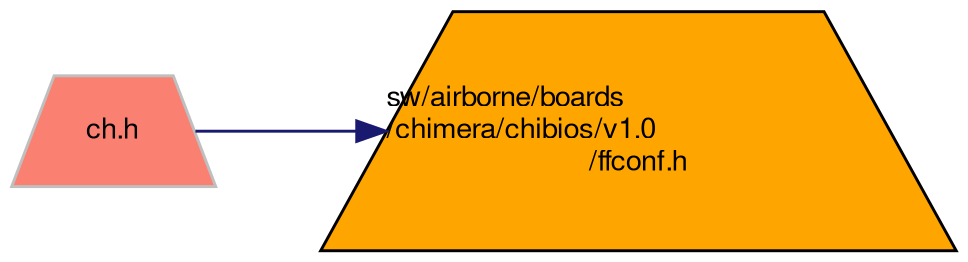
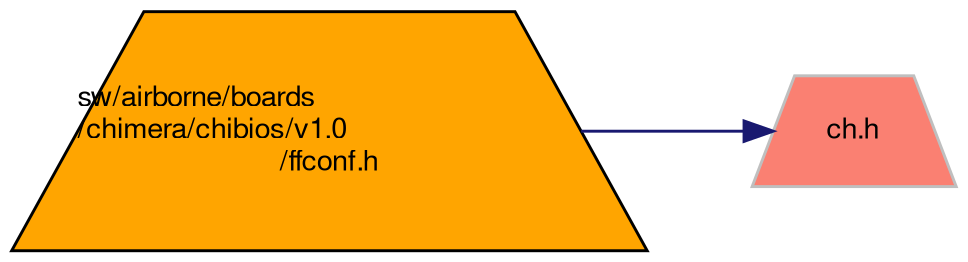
edge "ch.h" -> "sw/airborne/boards /chimera/chibios/v1.0 /ffconf.h": reversed
